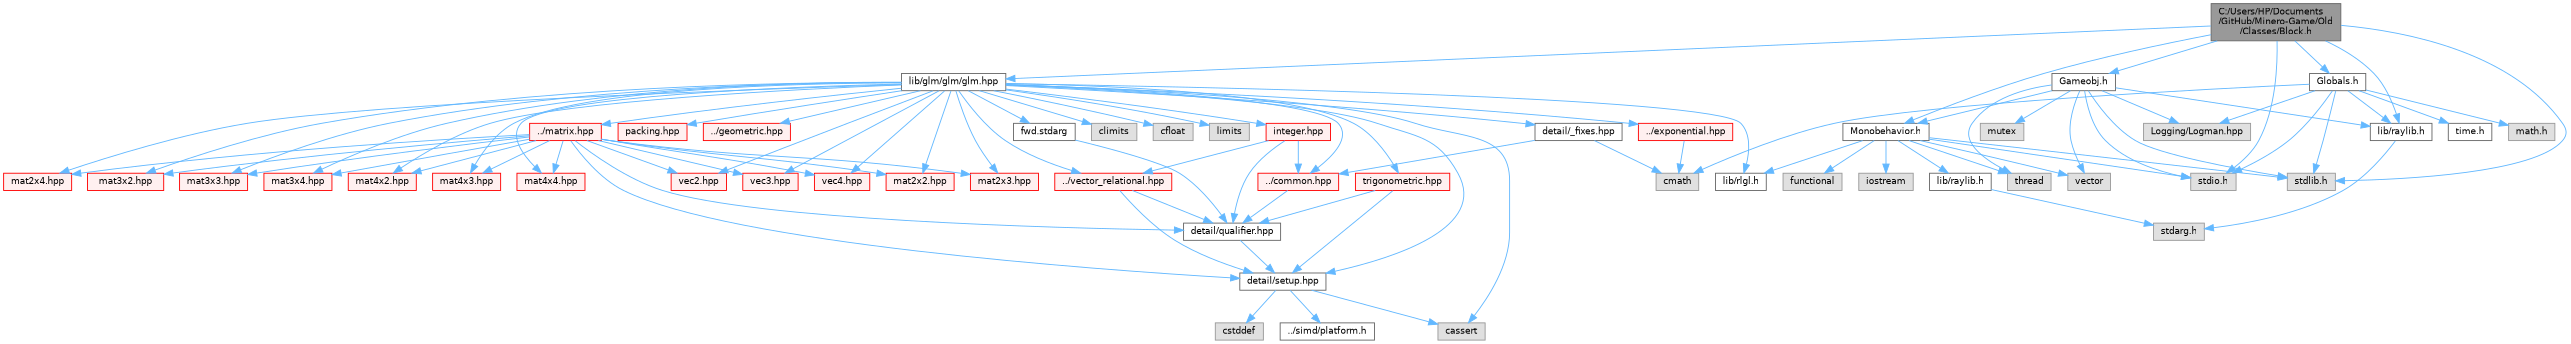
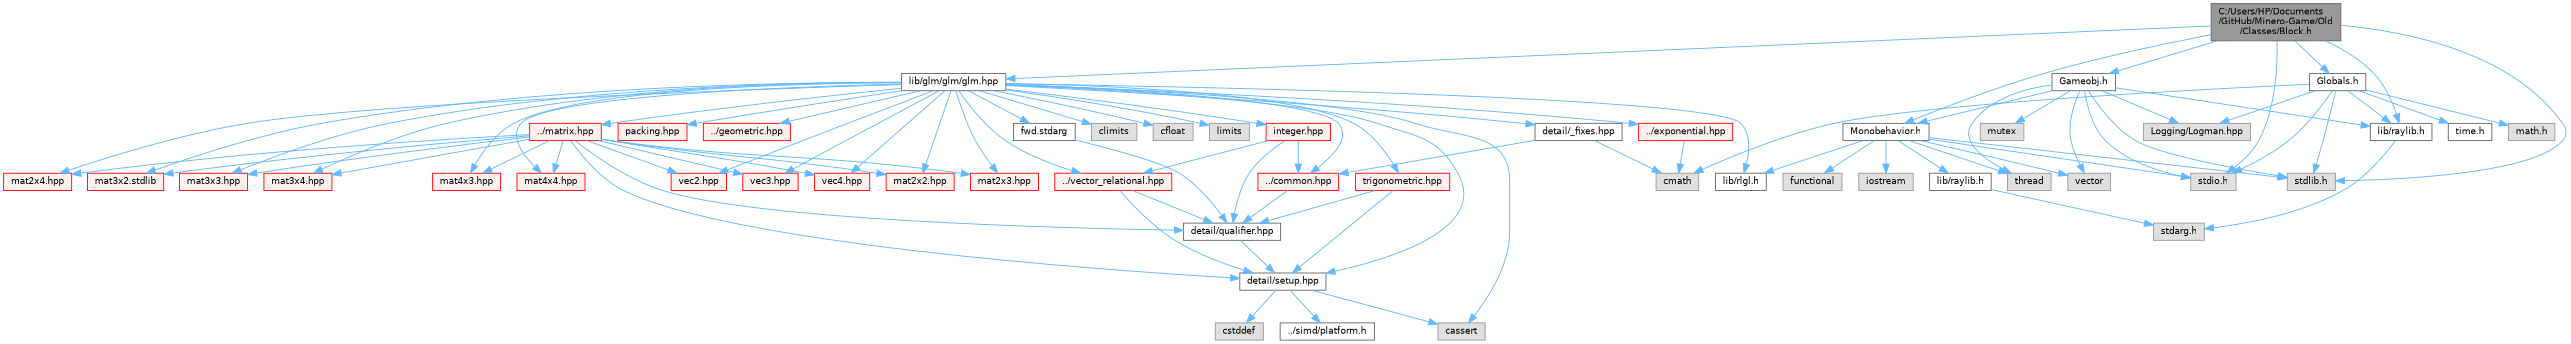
node "mat3x2.hpp": label "mat3x2.hpp" -> "mat3x2.stdlib"
node "mat4x2.hpp": removed
